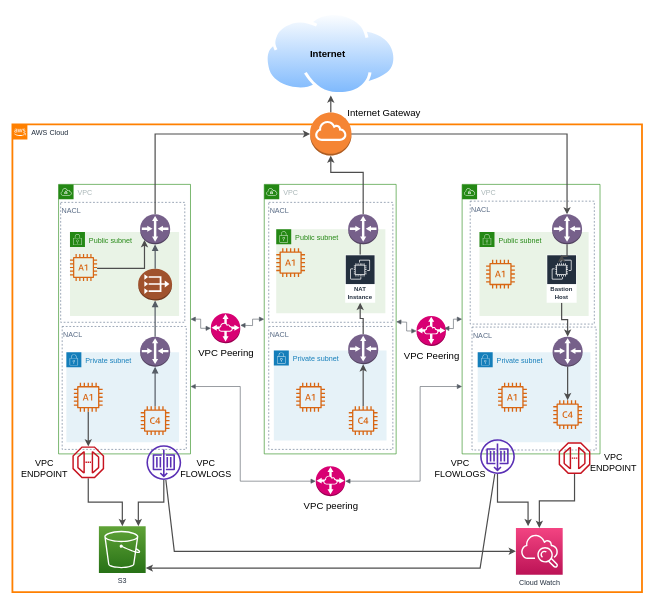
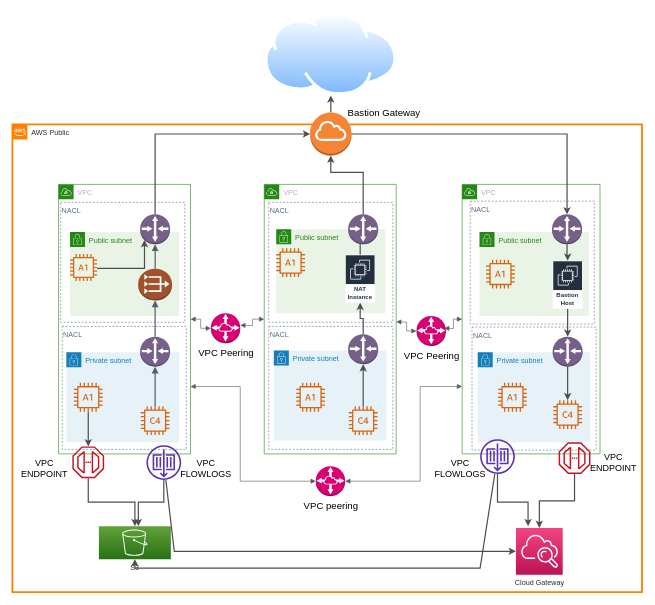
node "Internet": removed
node "Internet Gateway": label "Internet Gateway" -> "Bastion Gateway"
node "AWS Cloud": label "AWS Cloud" -> "AWS Public"
node "Bastion Host": moved (562, 279) -> (568, 285)
node "S3": size 47x47 -> 72x33
node "Cloud Watch": label "Cloud Watch" -> "Cloud Gateway"
